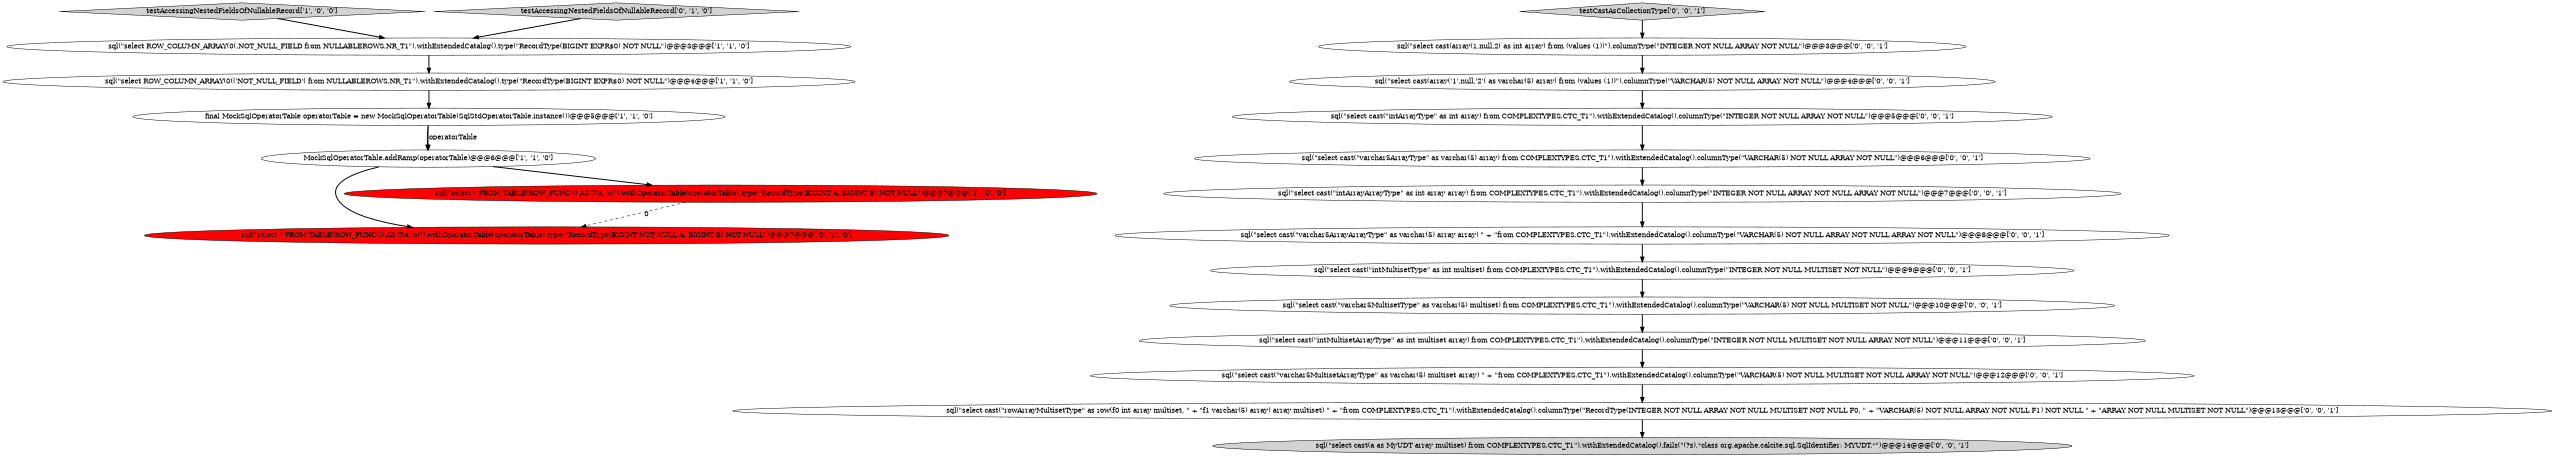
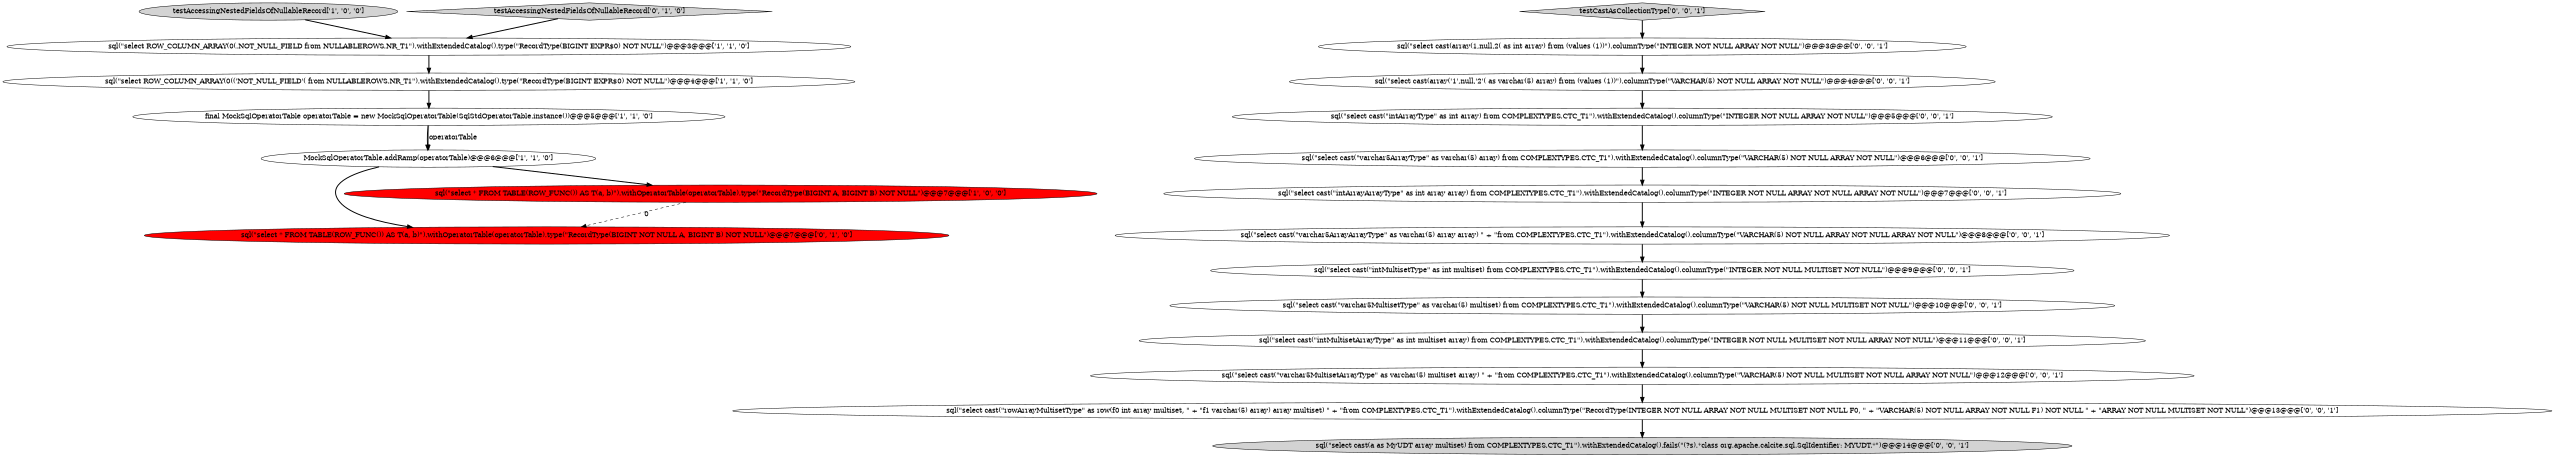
node "testAccessingNestedFieldsOfNullableRecord['1', '0', '0']": shape diamond -> ellipse
